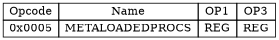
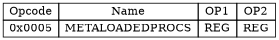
node "Opcode": text "OP3" -> "OP2"
